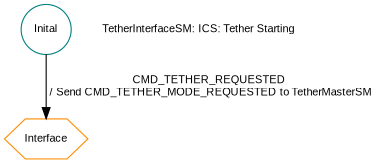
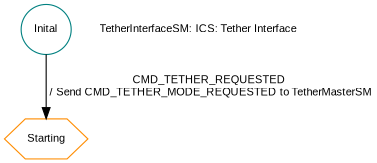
node "TetherInterfaceSM: ICS: Tether Starting": label "TetherInterfaceSM: ICS: Tether Starting" -> "TetherInterfaceSM: ICS: Tether Interface"
node "Interface": label "Interface" -> "Starting"
